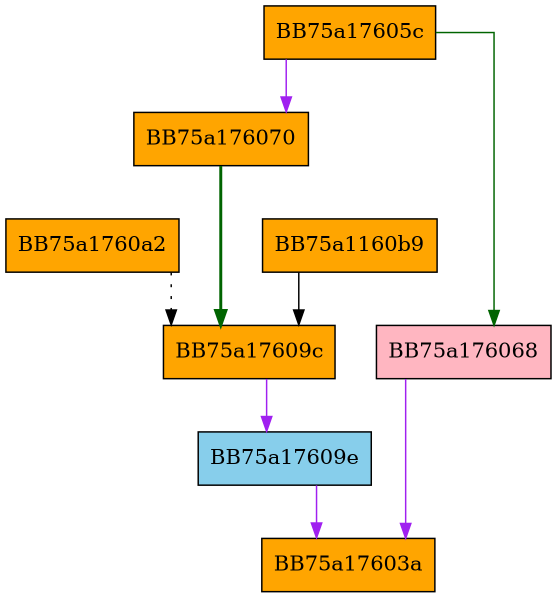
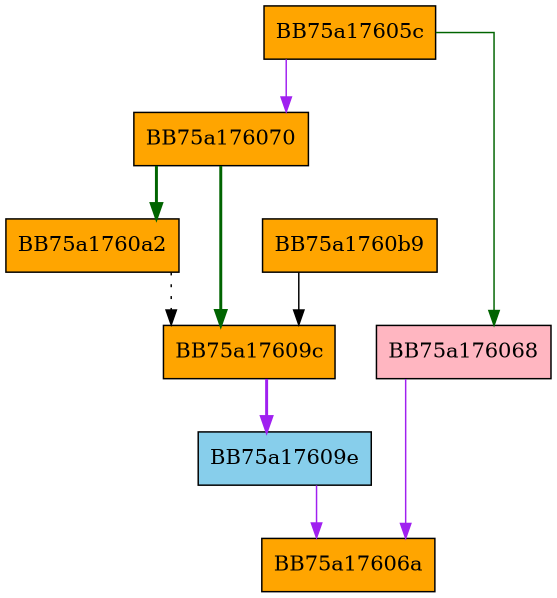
edge "BB75a176070" -> "BB75a1760a2": added
node "BB75a1160b9": label "BB75a1160b9" -> "BB75a1760b9"
edge "BB75a17609c" -> "BB75a17609e": style solid -> bold
node "BB75a17603a": label "BB75a17603a" -> "BB75a17606a"
